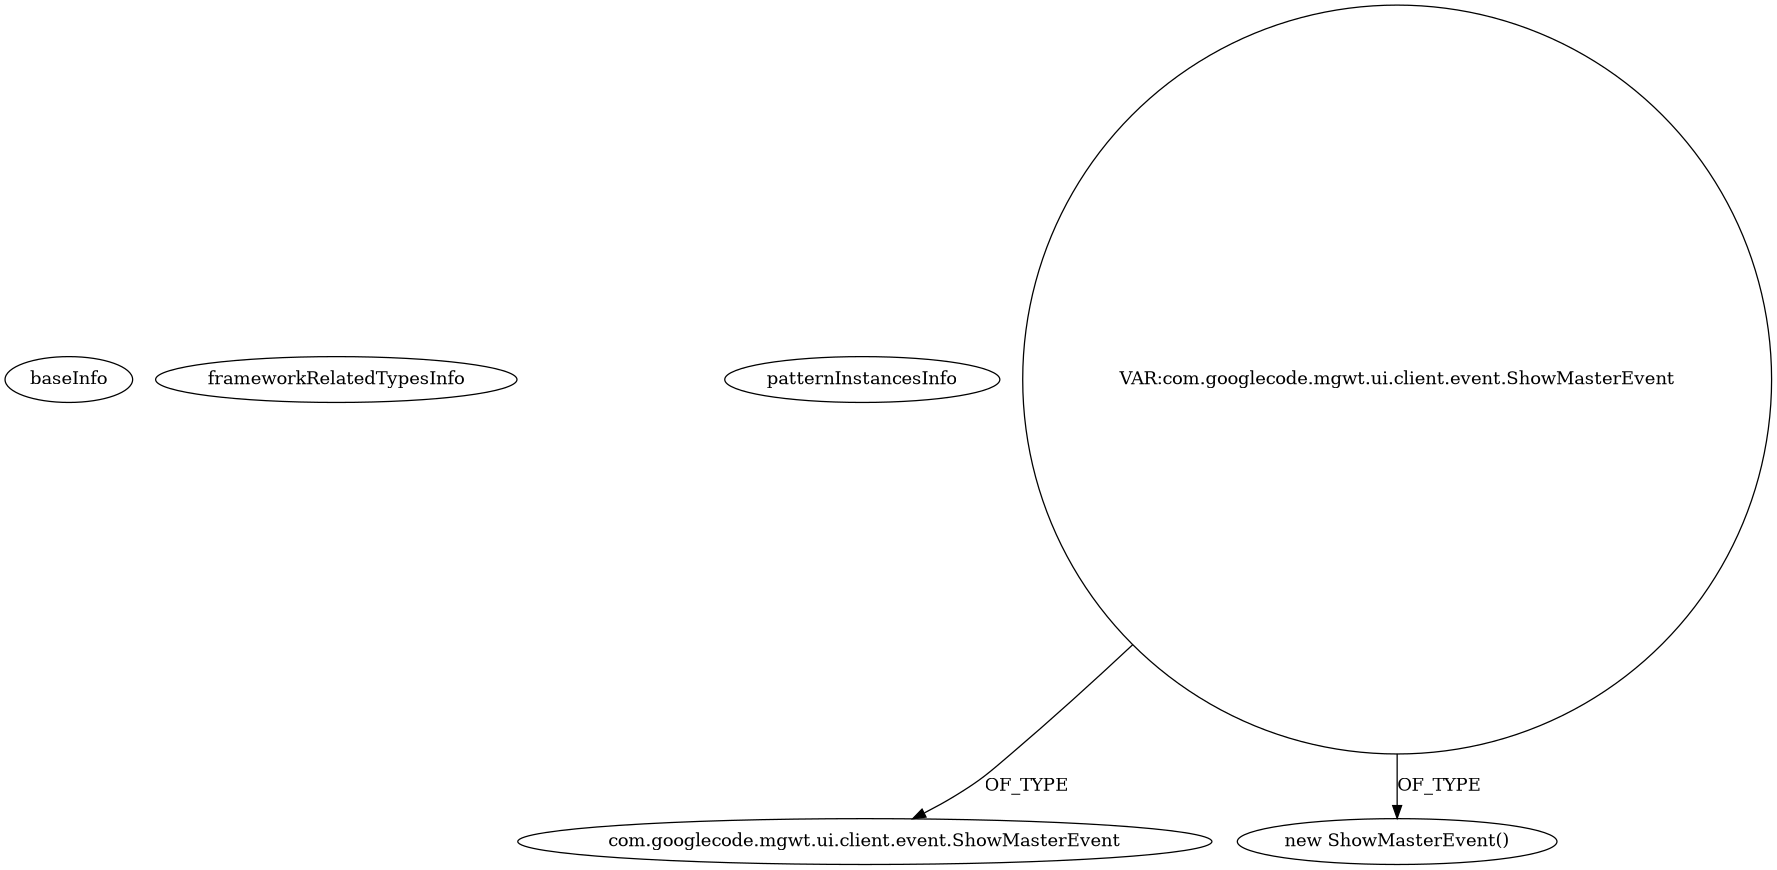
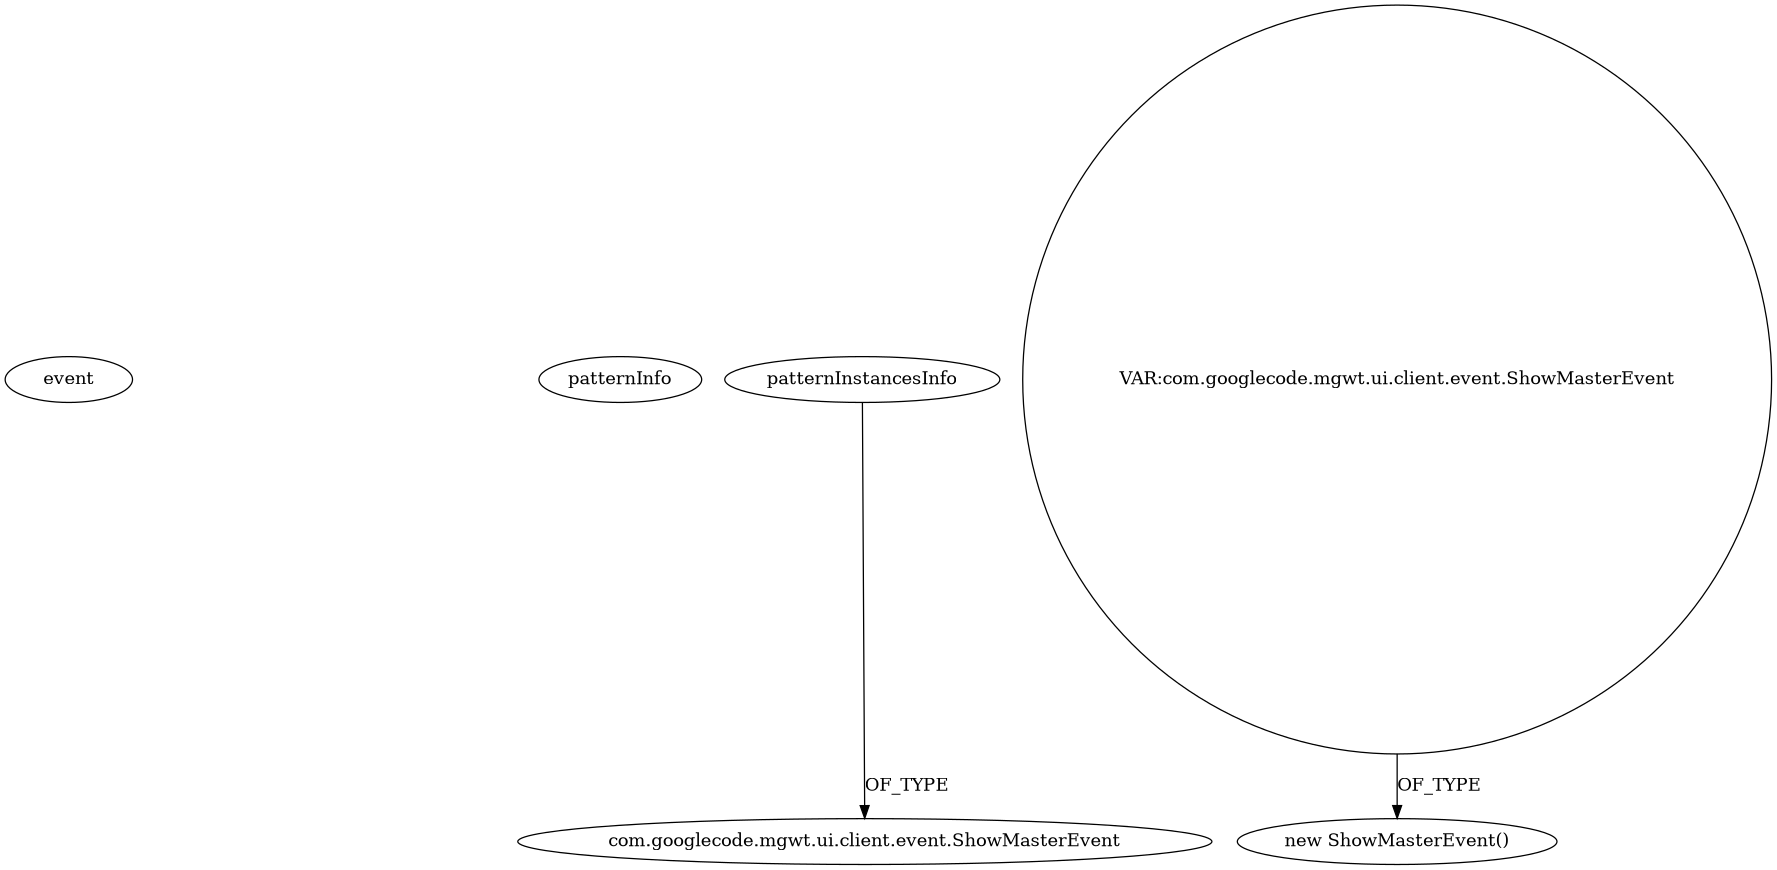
node "baseInfo": label "baseInfo" -> "event"
node "frameworkRelatedTypesInfo": removed
node "patternInfo": added
edge "VAR:com.googlecode.mgwt.ui.client.event.ShowMasterEvent" -> "com.googlecode.mgwt.ui.client.event.ShowMasterEvent": now "patternInstancesInfo" -> "com.googlecode.mgwt.ui.client.event.ShowMasterEvent"
